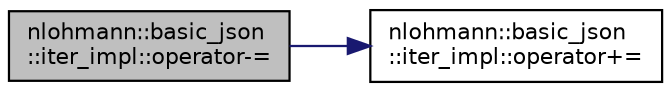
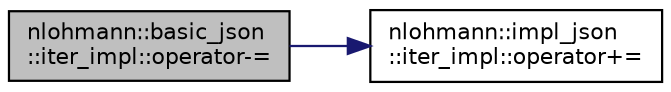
node "nlohmann::basic_json ::iter_impl::operator+=": label "nlohmann::basic_json ::iter_impl::operator+=" -> "nlohmann::impl_json ::iter_impl::operator+="
